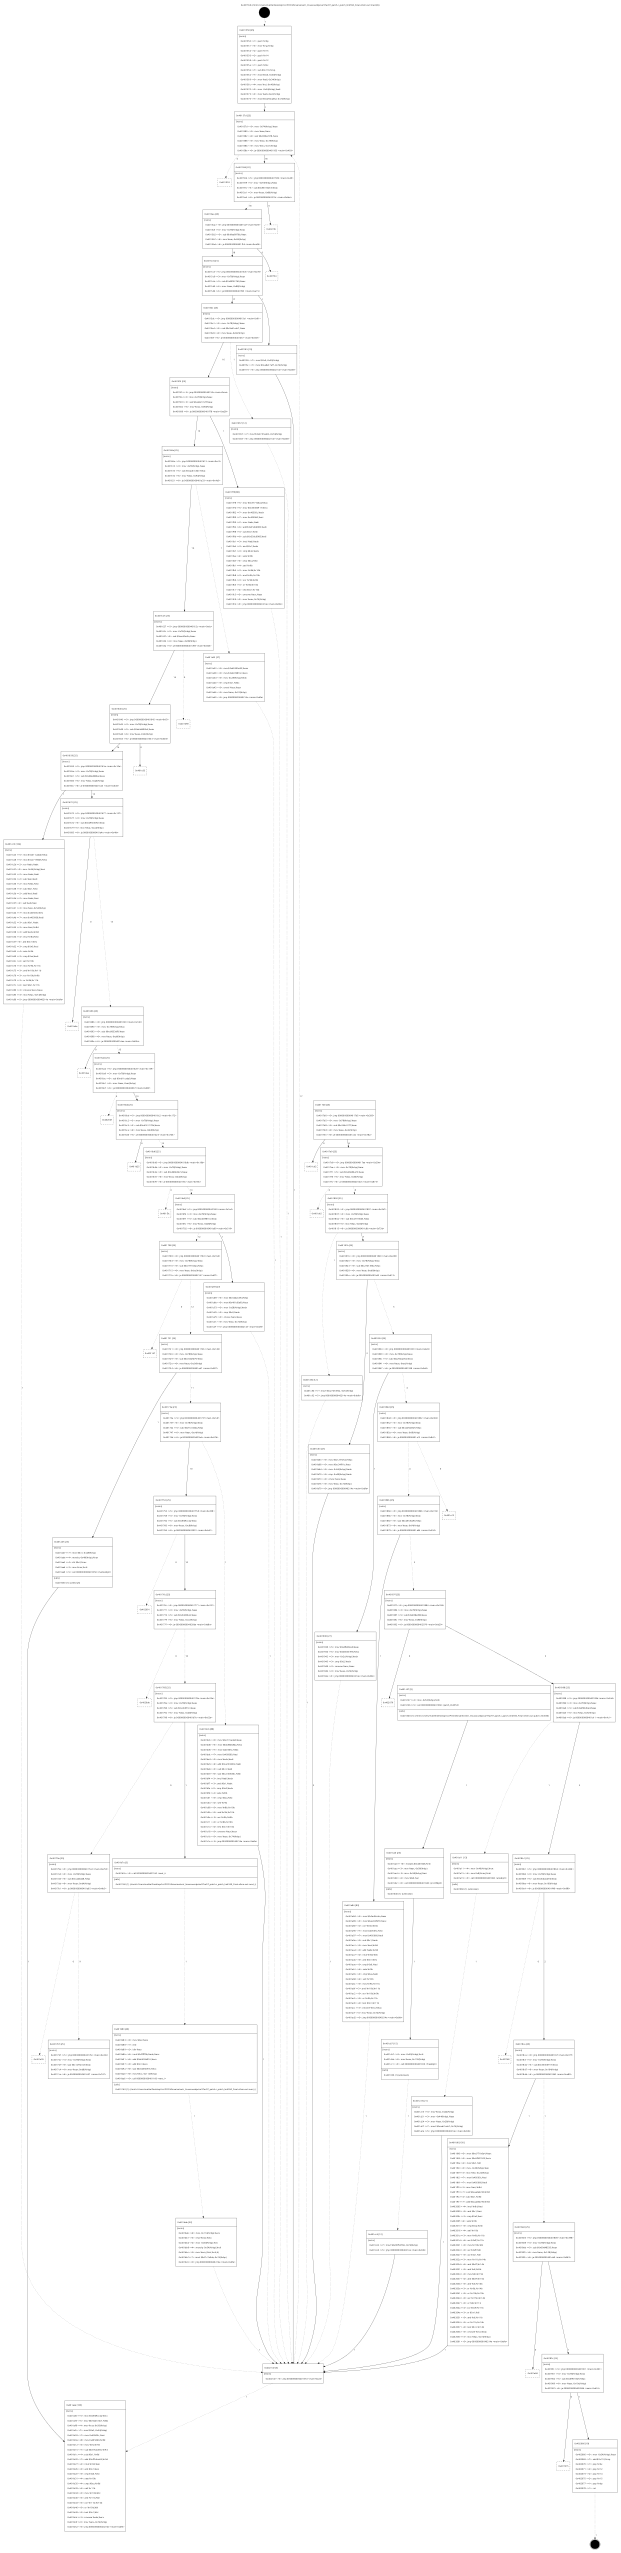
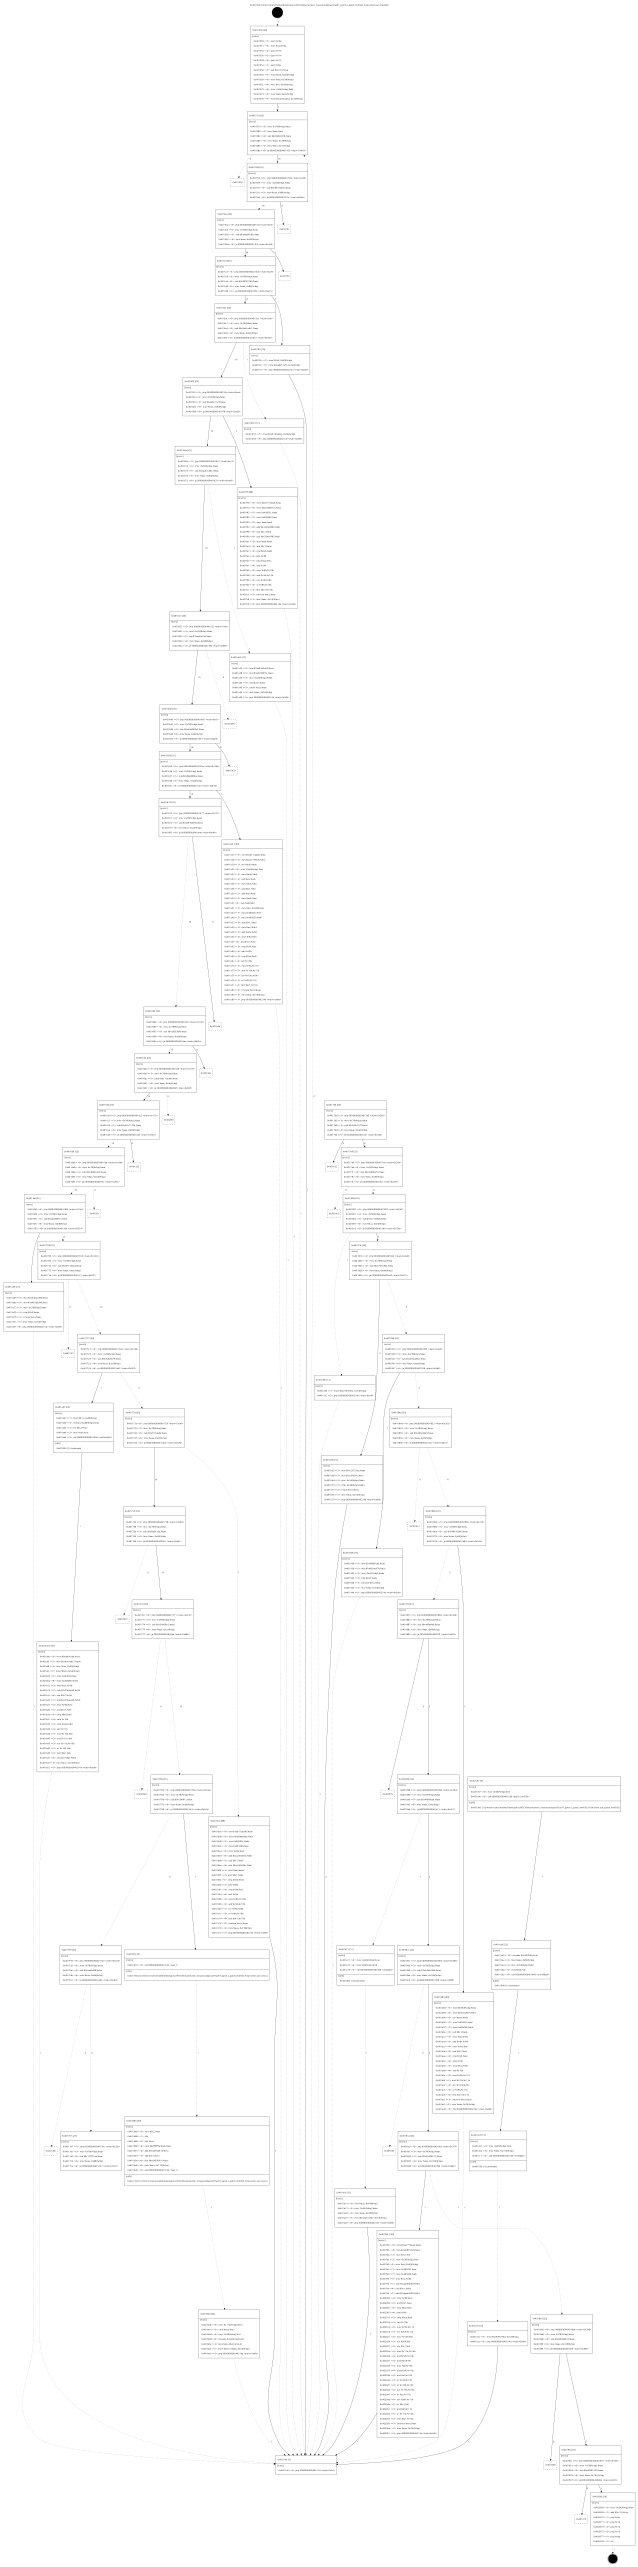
edge "0x40214e [5]" -> "0x401aee [105]": reversed
